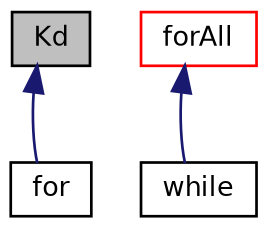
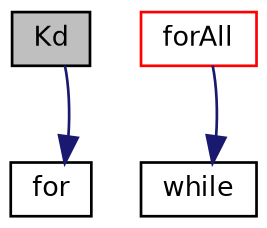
edge "for" -> "Kd": reversed
edge "while" -> "forAll": reversed
